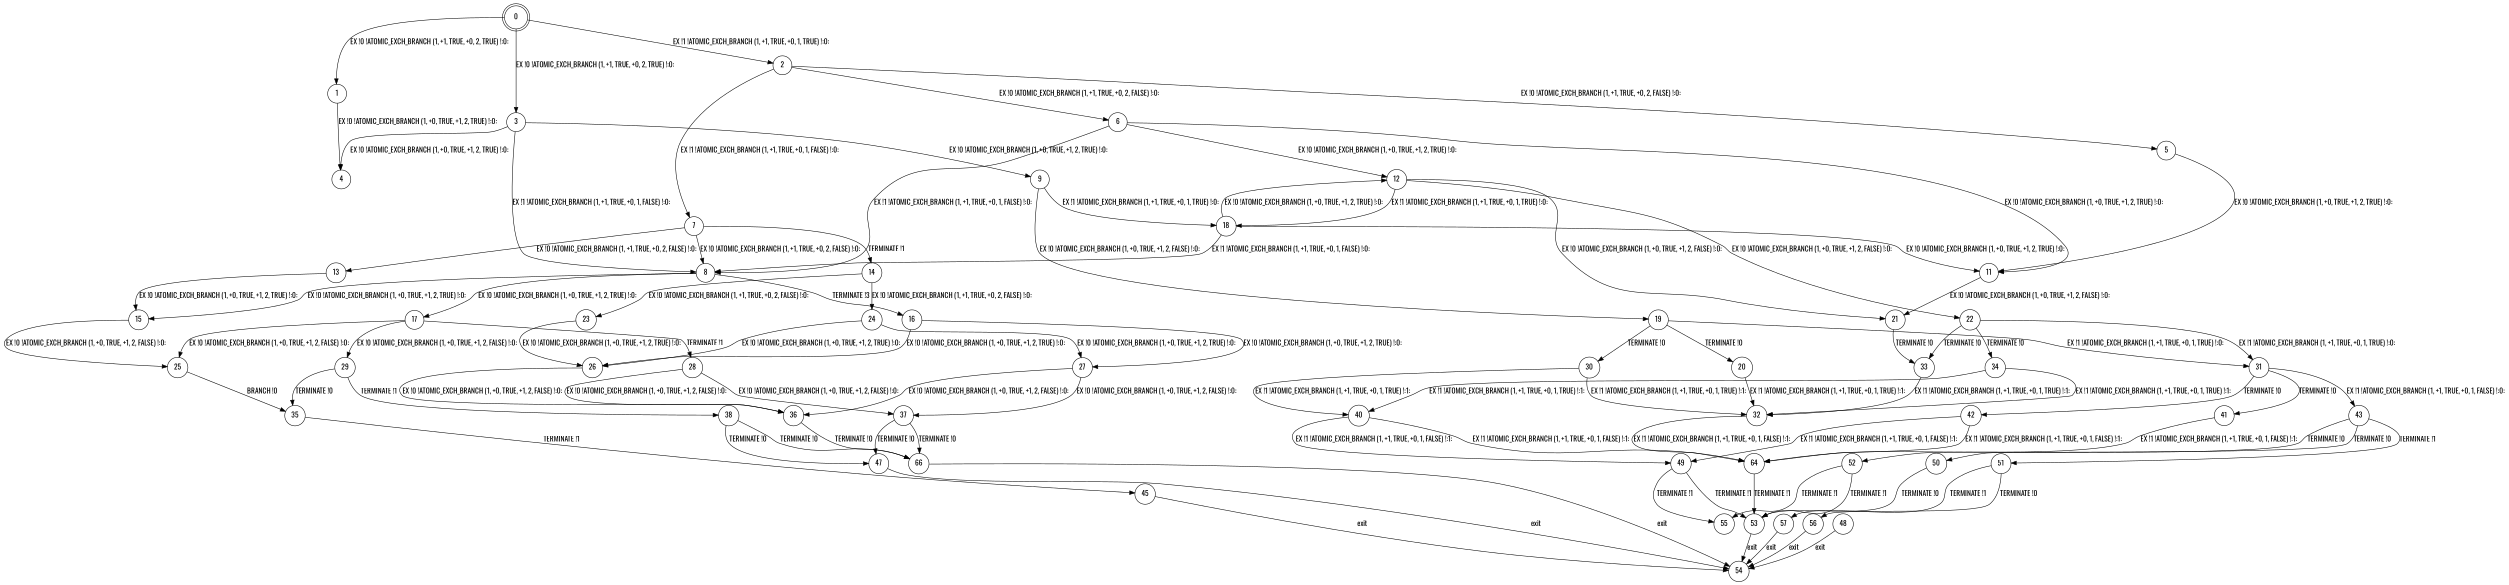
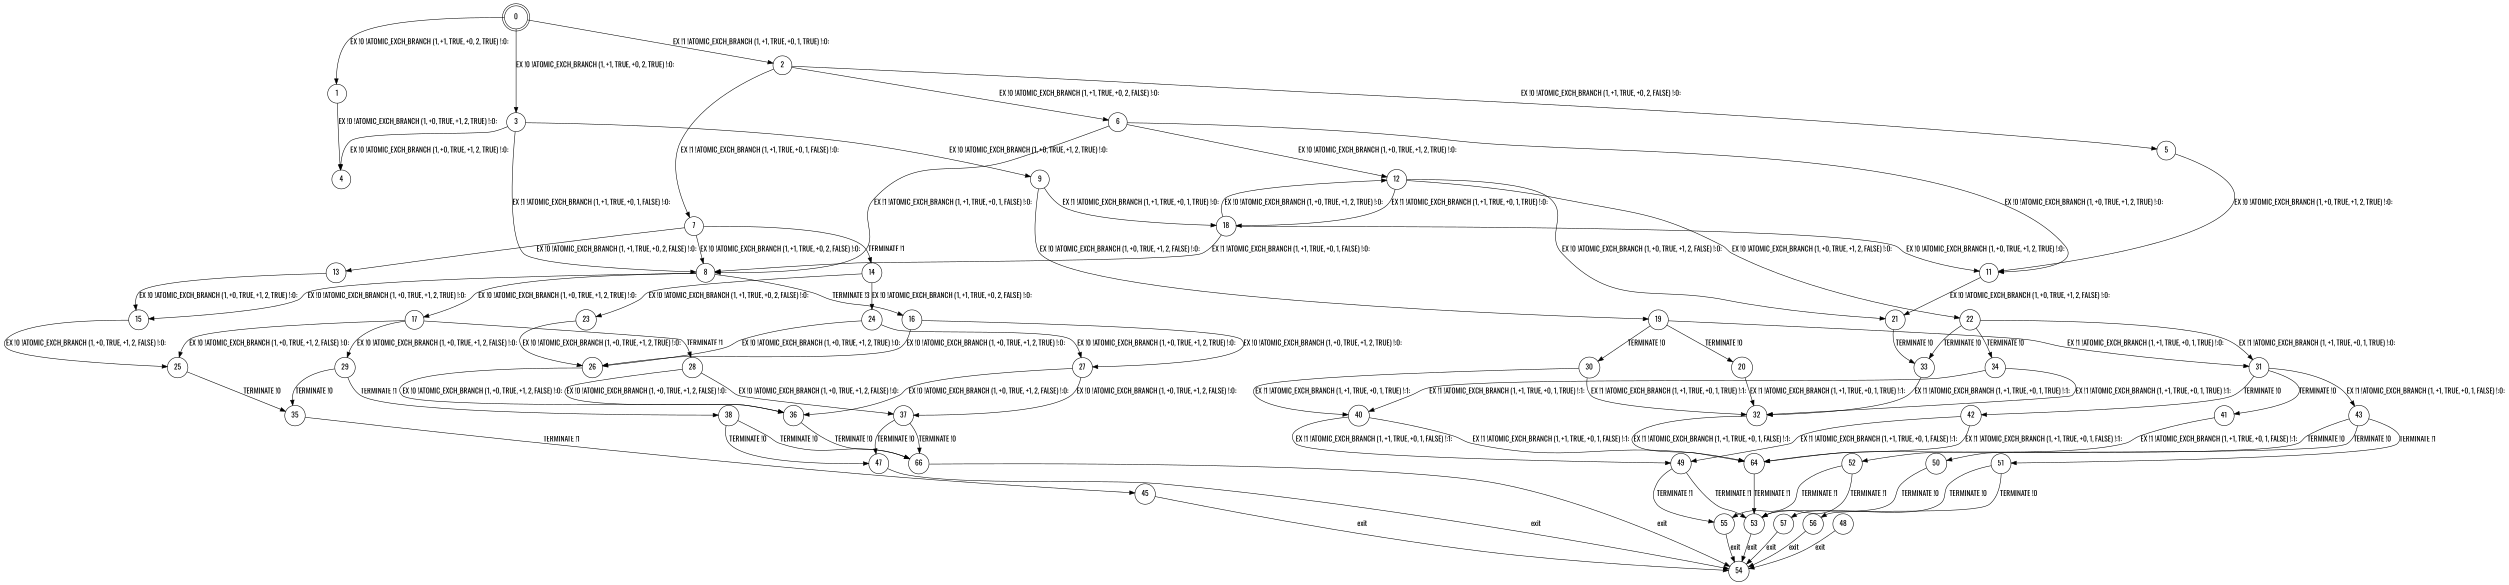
edge "25" -> "35": label "BRANCH !0" -> "TERMINATE !0"
edge "51" -> "57": label "TERMINATE !1" -> "TERMINATE !0"
edge "55" -> "54": added, label "exit"
